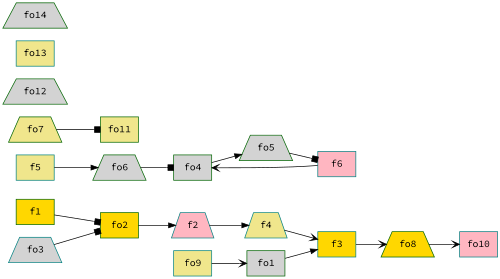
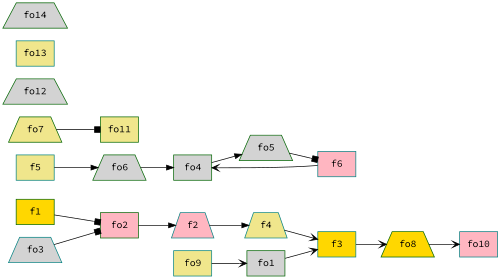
edge "fo6" -> "fo4": arrowhead box -> normal
node "fo2": fillcolor gold -> lightpink
edge "fo1" -> "f3": arrowhead normal -> vee
